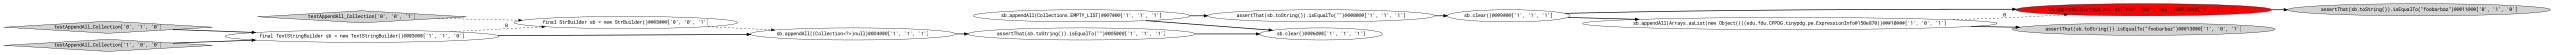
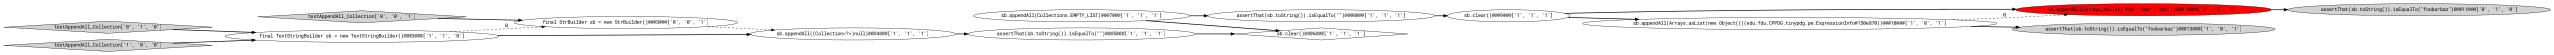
edge "testAppendAll_Collection['0', '0', '1']" -> "final StrBuilder sb = new StrBuilder()@@@3@@@['0', '0', '1']": style dashed -> bold
node "sb.clear()@@@6@@@['1', '1', '1']": shape ellipse -> diamond
